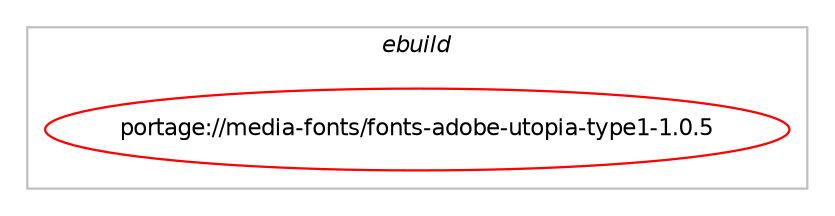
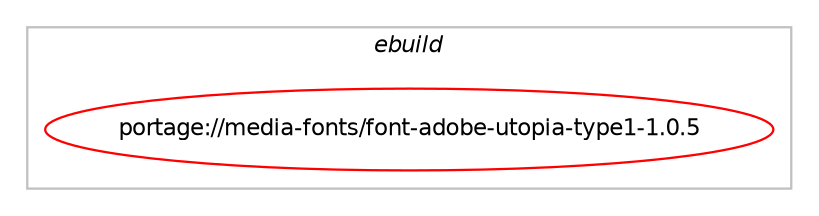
node "portage://media-fonts/fonts-adobe-utopia-type1-1.0.5": label "portage://media-fonts/fonts-adobe-utopia-type1-1.0.5" -> "portage://media-fonts/font-adobe-utopia-type1-1.0.5"
